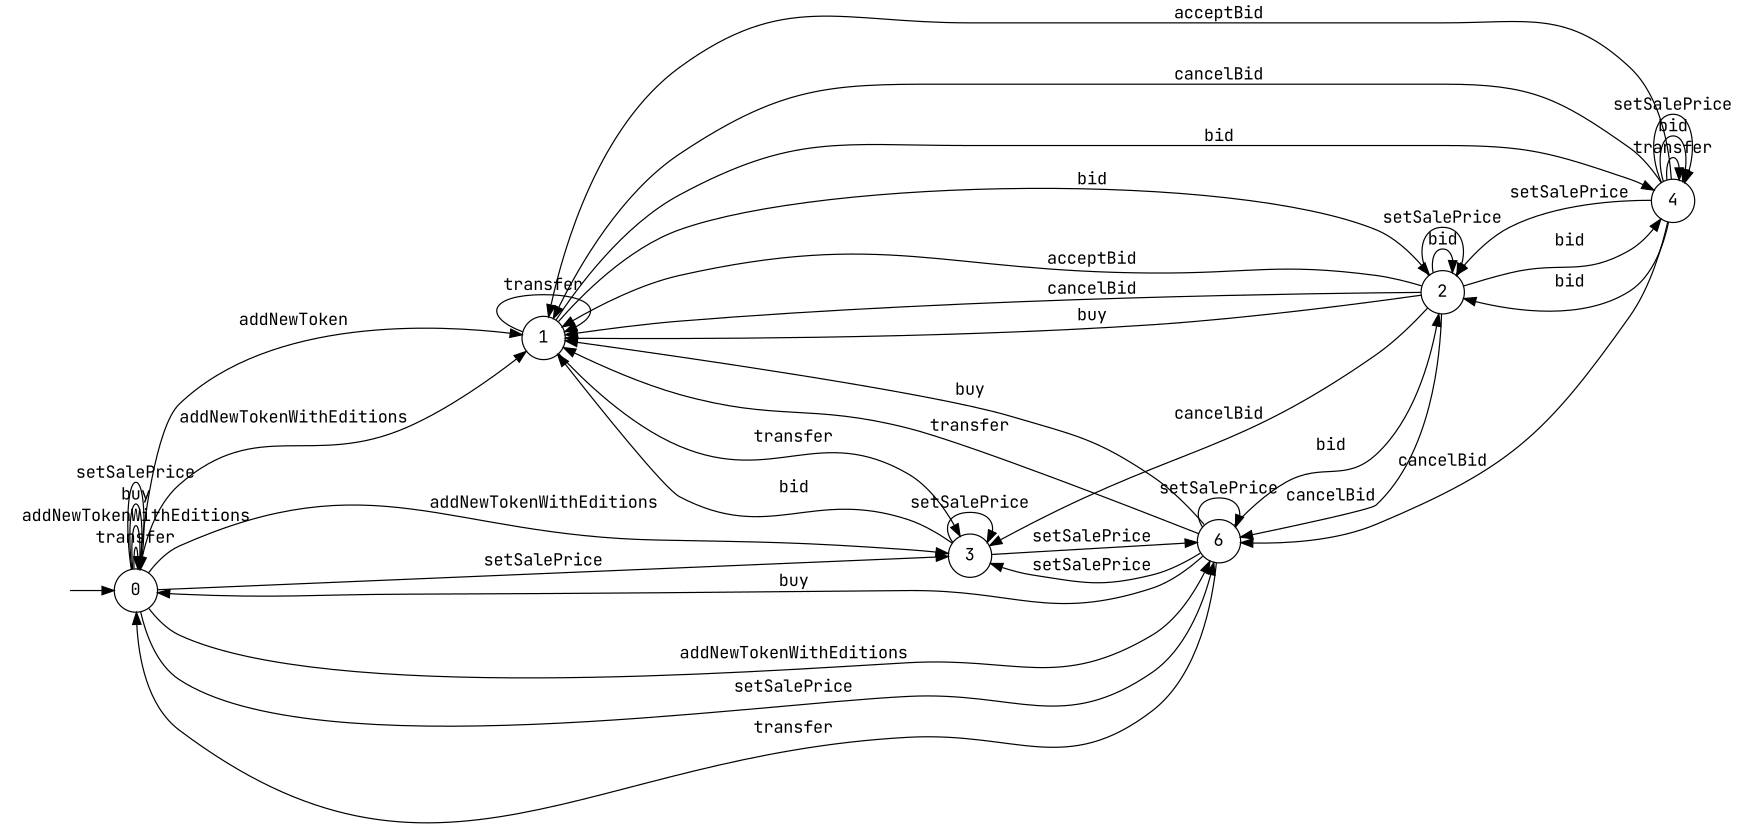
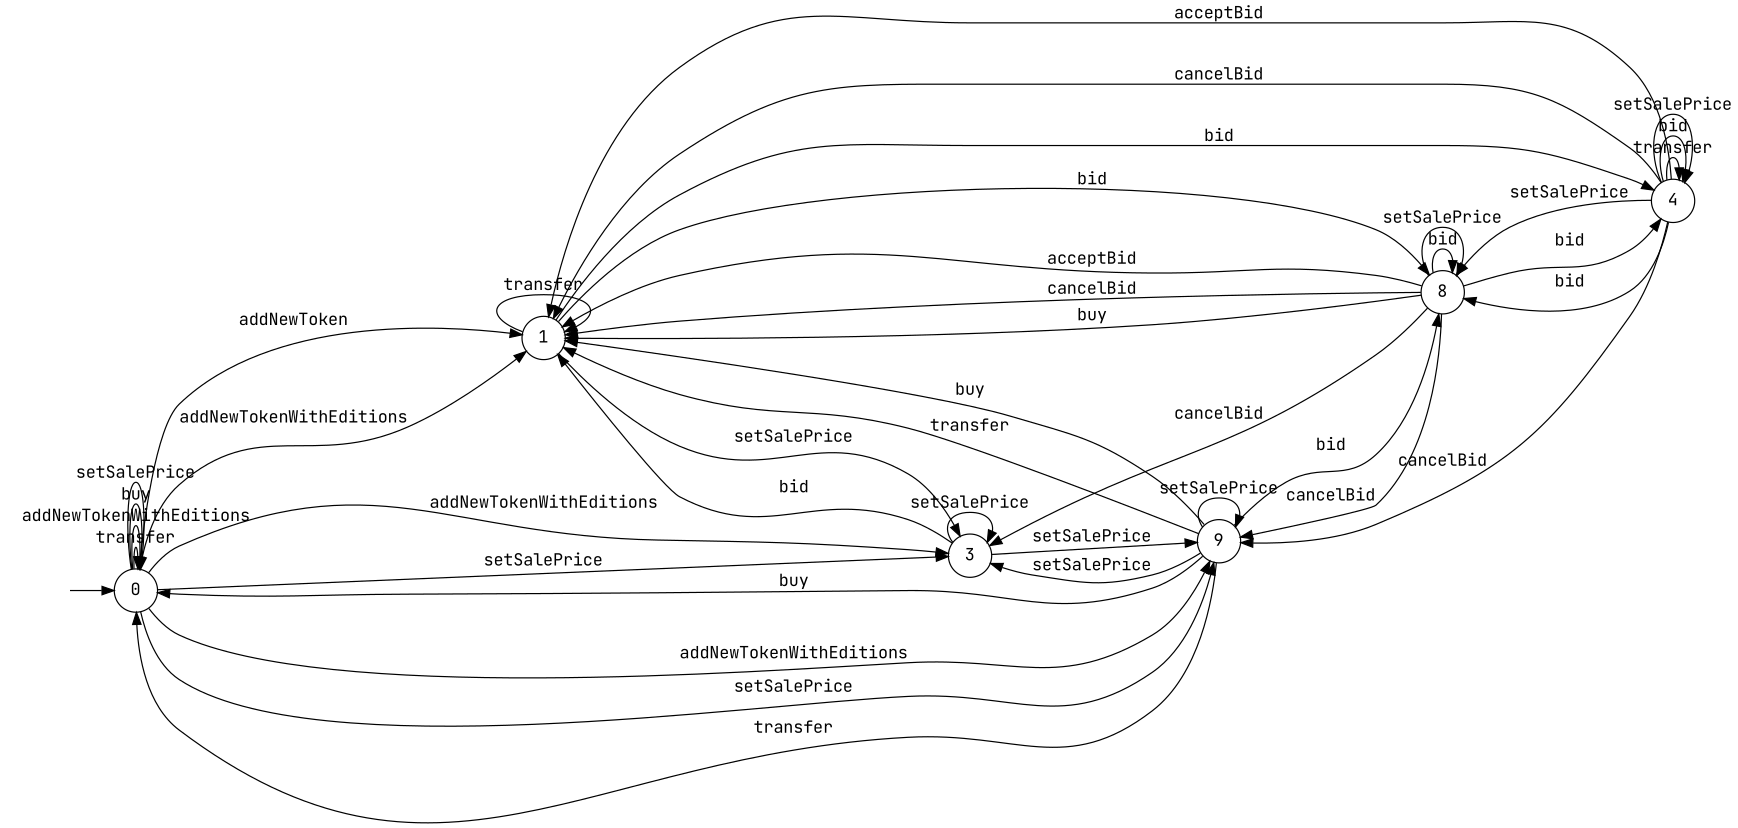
node "2": label "2" -> "8"
edge "1" -> "3": label "transfer" -> "setSalePrice"
node "6": label "6" -> "9"
